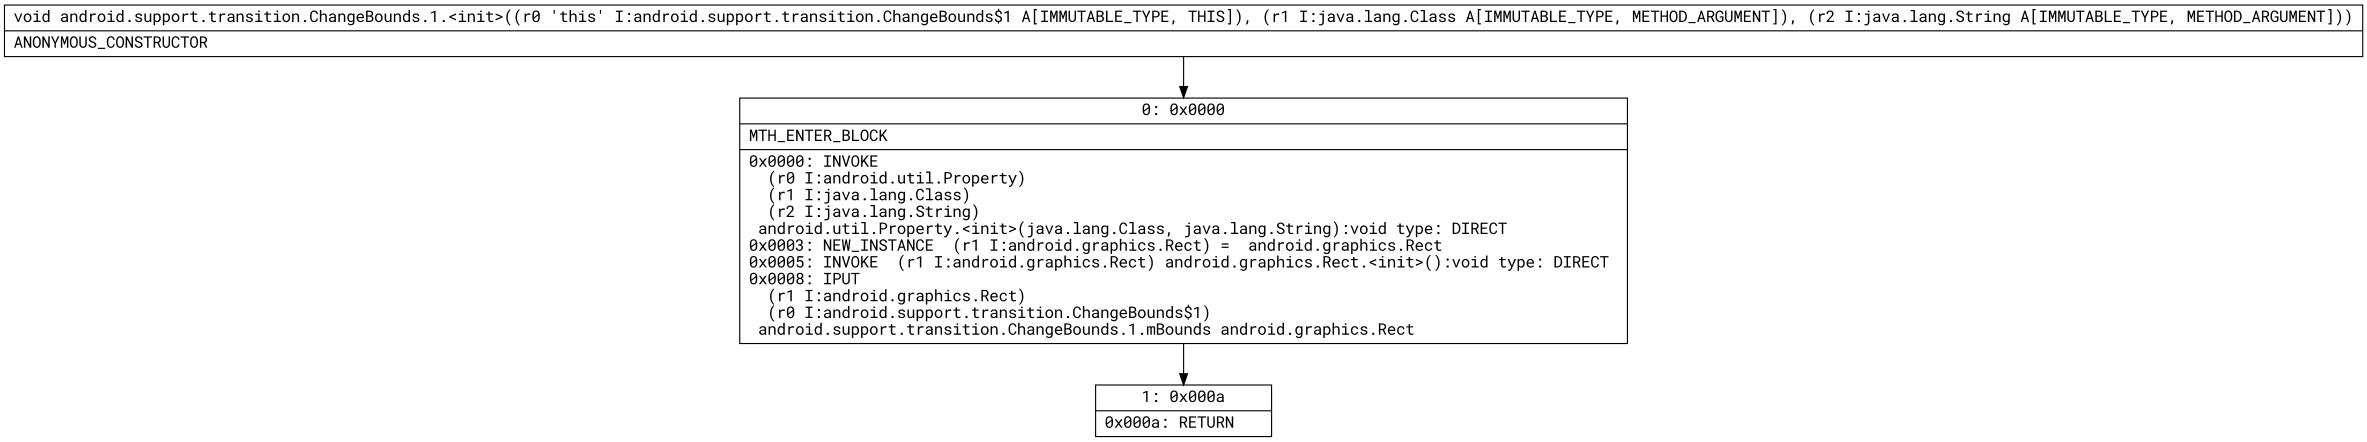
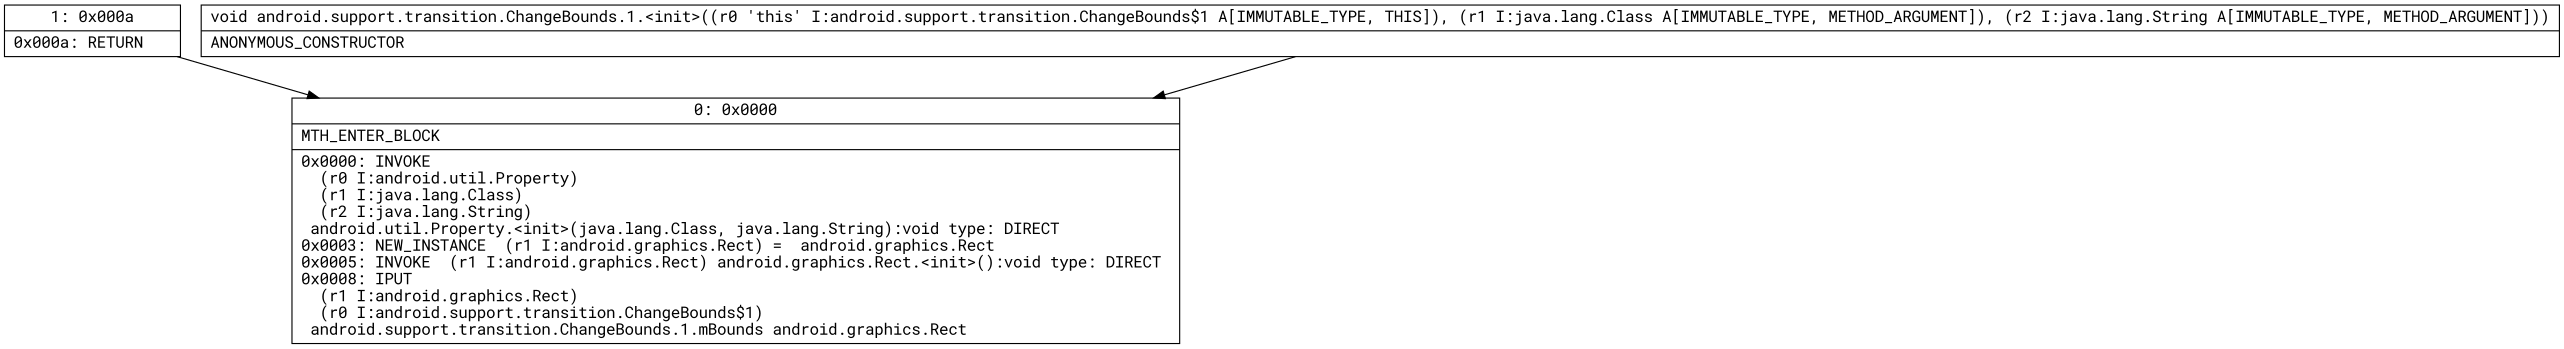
edge "0: 0x0000" -> "1: 0x000a": reversed
